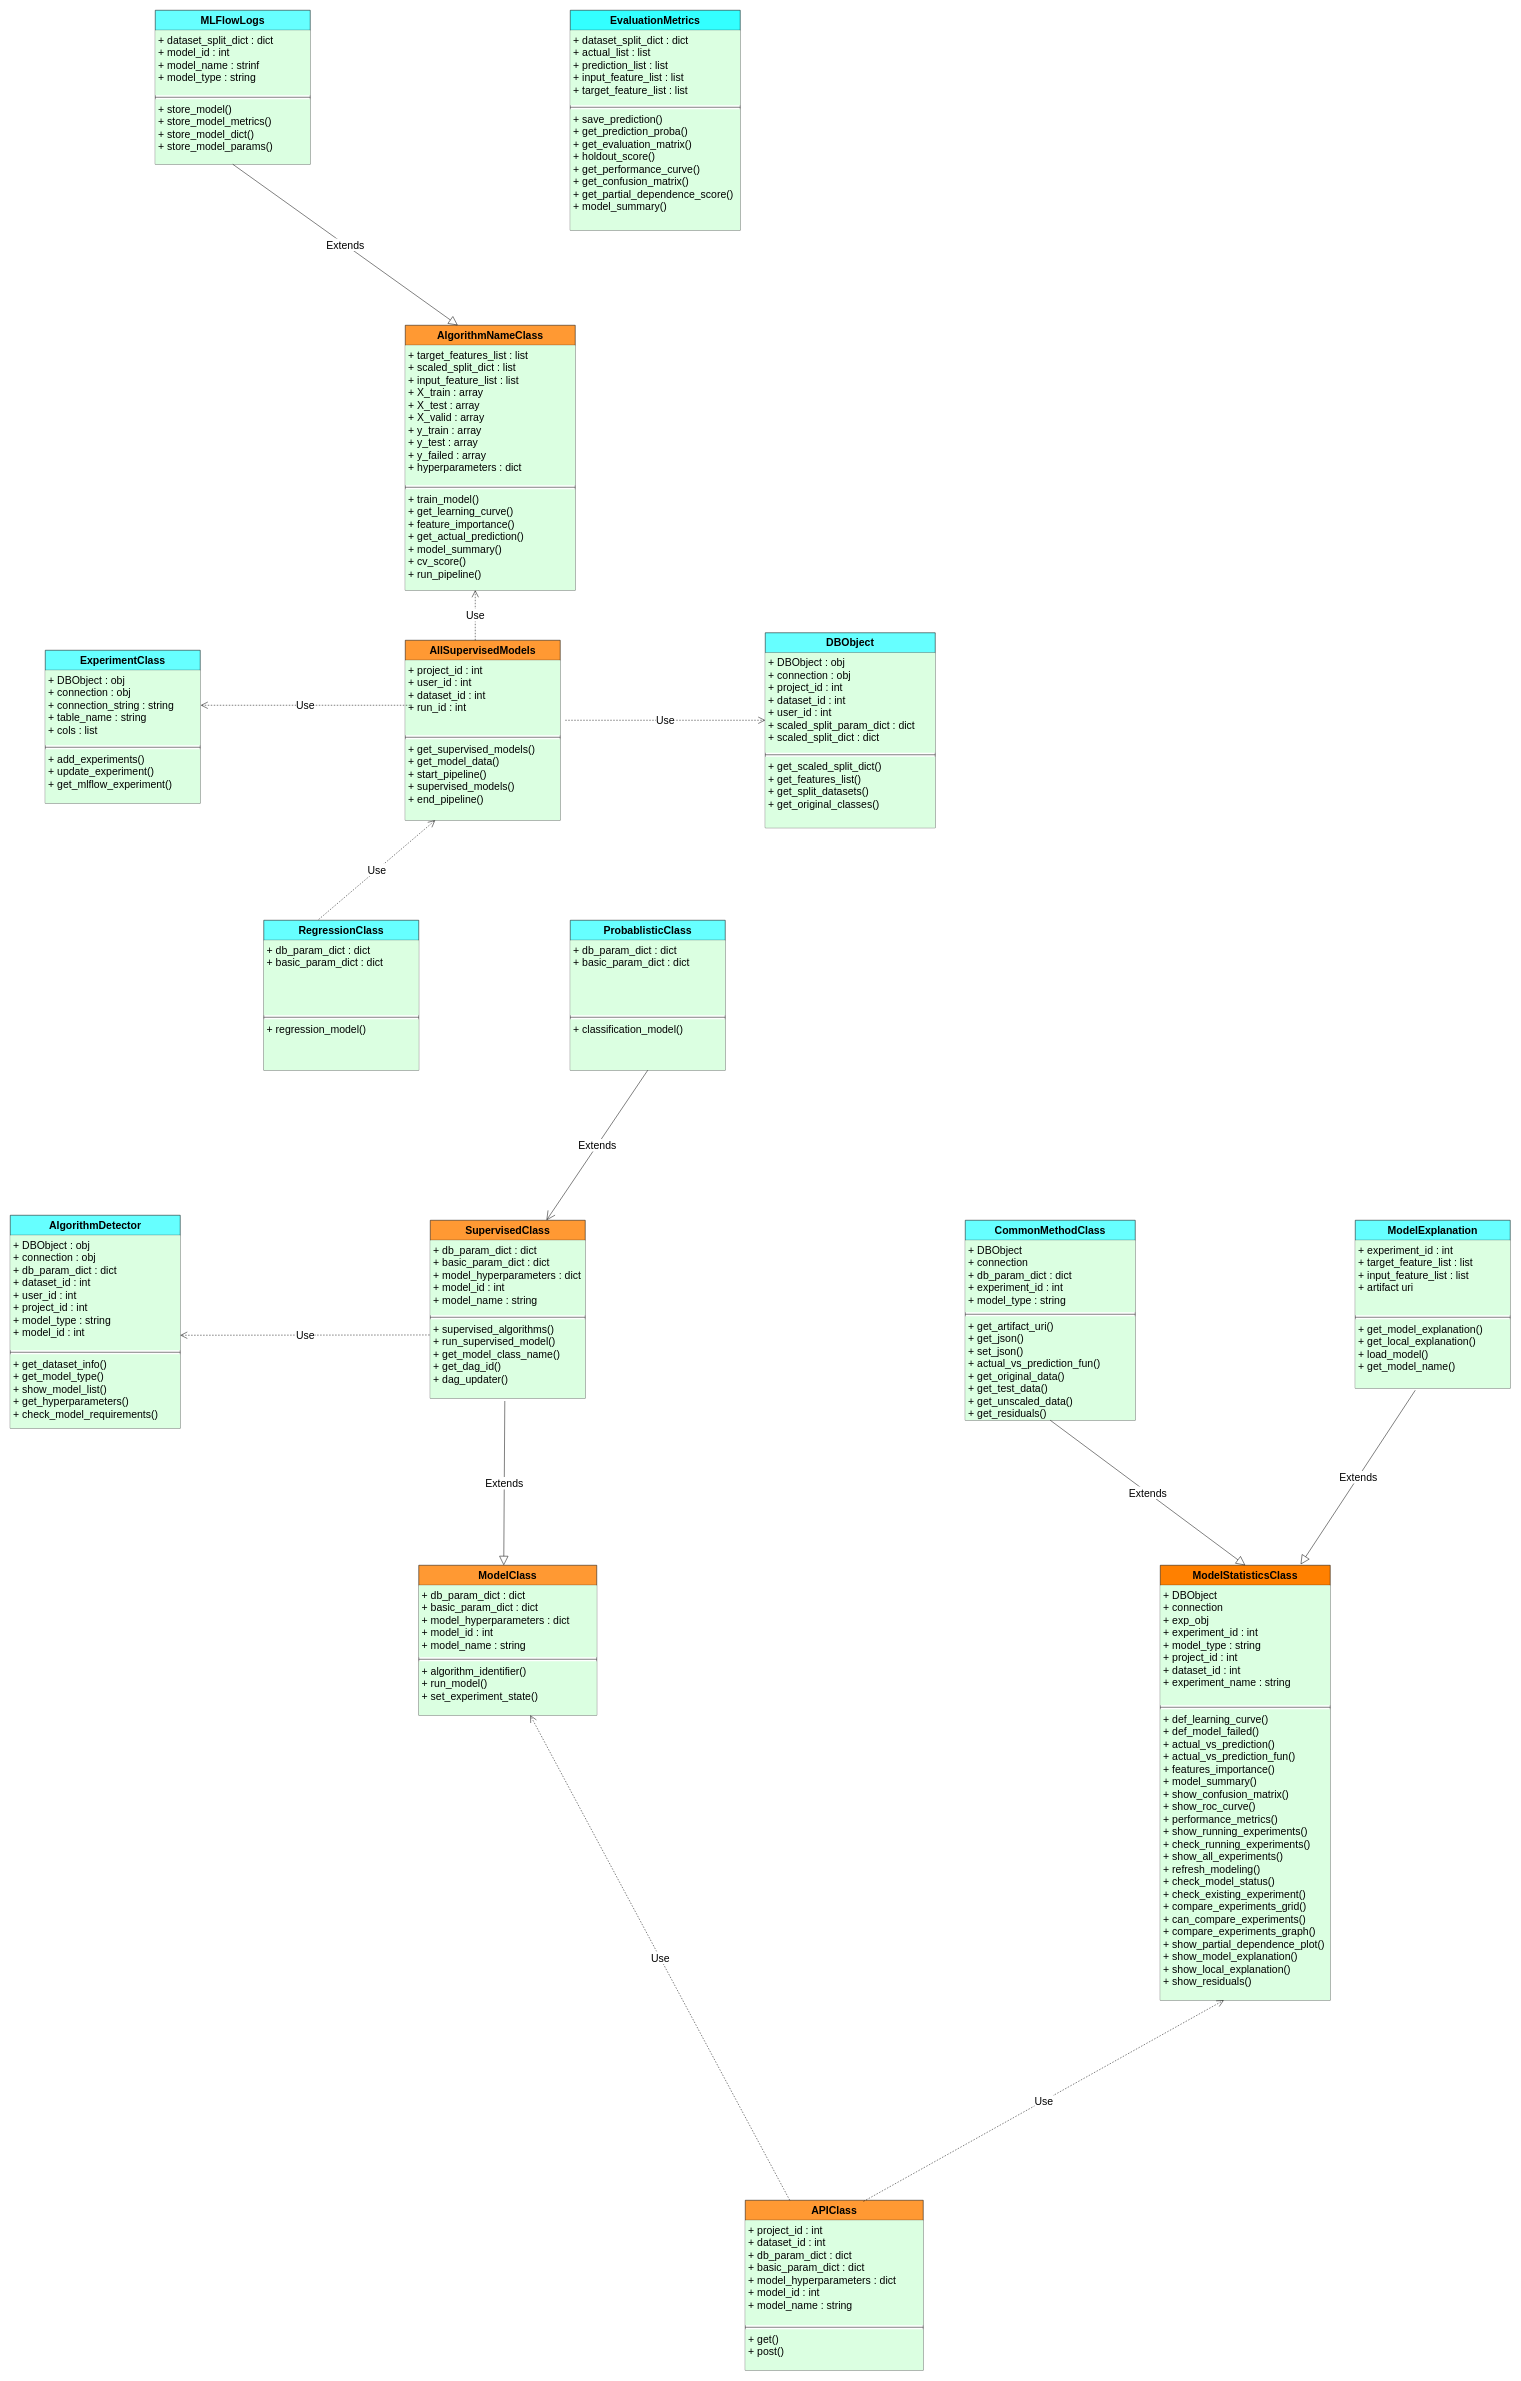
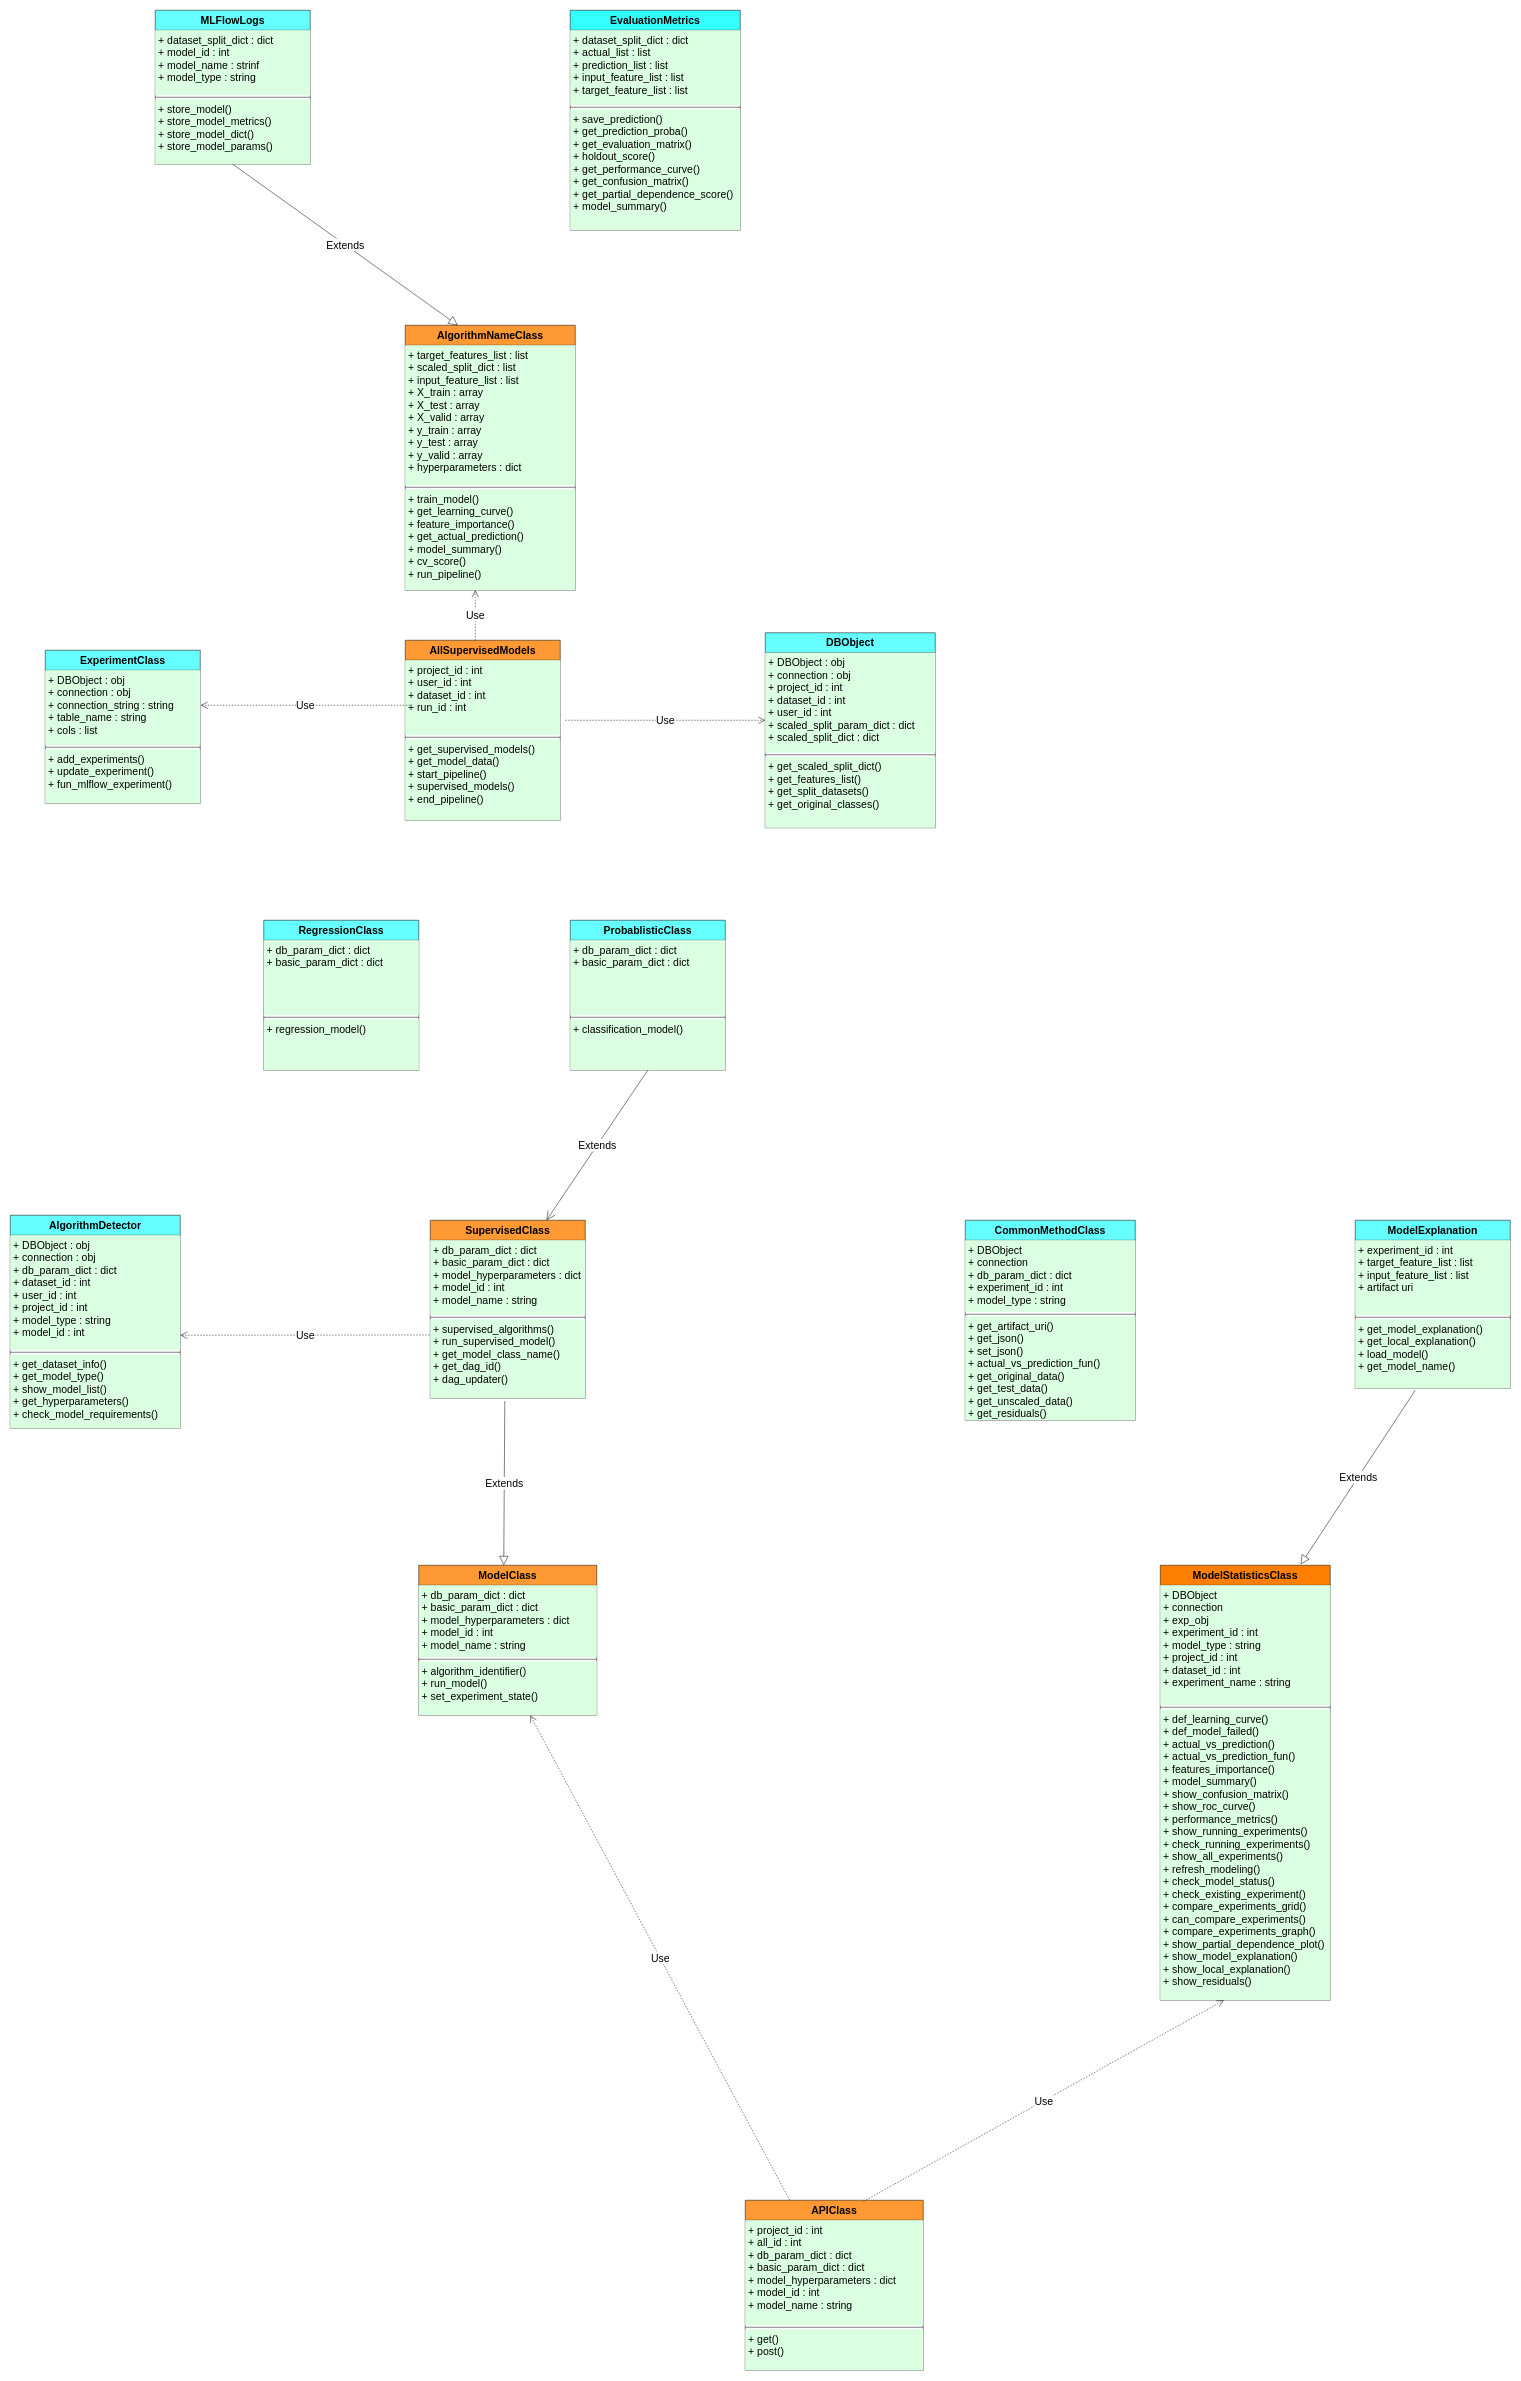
node "+ target_features_list : list + scaled_split_dict : list + input_feature_list : list + X_train : array + X_test : array + X_valid : array + y_train : array + y_test : array + y_failed : array + hyperparameters : dict": label "+ target_features_list : list + scaled_split_dict : list + input_feature_list : list + X_train : array + X_test : array + X_valid : array + y_train : array + y_test : array + y_failed : array + hyperparameters : dict" -> "+ target_features_list : list + scaled_split_dict : list + input_feature_list : list + X_train : array + X_test : array + X_valid : array + y_train : array + y_test : array + y_valid : array + hyperparameters : dict"
node "+ add_experiments() + update_experiment() + get_mlflow_experiment()": label "+ add_experiments() + update_experiment() + get_mlflow_experiment()" -> "+ add_experiments() + update_experiment() + fun_mlflow_experiment()"
edge "RegressionClass" -> "+ get_supervised_models() + get_model_data() + start_pipeline() + supervised_models() + end_pipeline()": removed, label "Use"
edge "CommonMethodClass" -> "ModelStatisticsClass": removed, label "Extends"
node "+ project_id : int + dataset_id : int + db_param_dict : dict + basic_param_dict : dict + model_hyperparameters : dict + model_id : int + model_name : string": label "+ project_id : int + dataset_id : int + db_param_dict : dict + basic_param_dict : dict + model_hyperparameters : dict + model_id : int + model_name : string" -> "+ project_id : int + all_id : int + db_param_dict : dict + basic_param_dict : dict + model_hyperparameters : dict + model_id : int + model_name : string"
